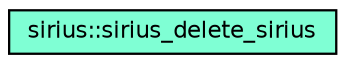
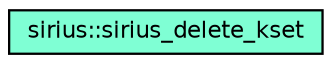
node "sirius::sirius_delete_sirius": label "sirius::sirius_delete_sirius" -> "sirius::sirius_delete_kset"
